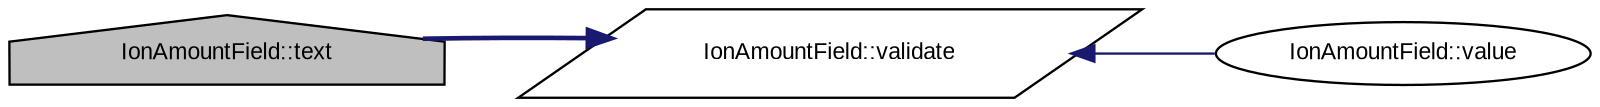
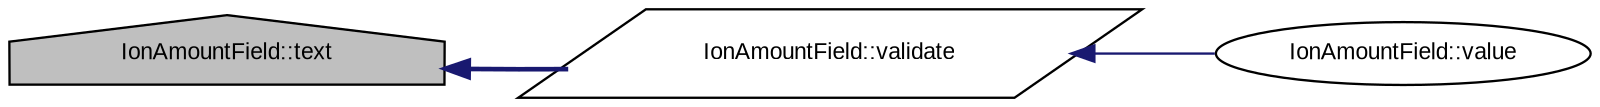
edge "IonAmountField::text" -> "IonAmountField::validate": reversed
